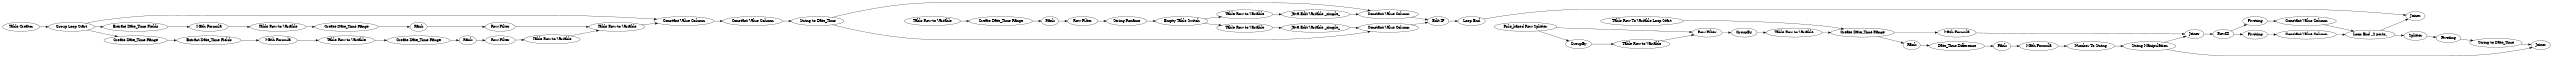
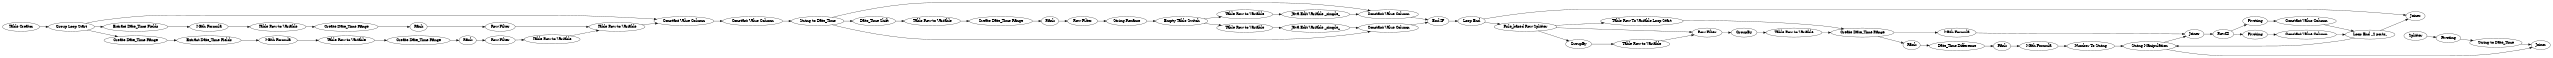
node "Date_Time Shift": added
node "Edit IF": label "Edit IF" -> "End IF"
edge "Loop End" -> "Rule_based Row Splitter": added
edge "Rule_based Row Splitter" -> "Table Row To Variable Loop Start": added
edge "Loop End _2 ports_" -> "Splitter": now "Loop End _2 ports_" -> "String Manipulation"
